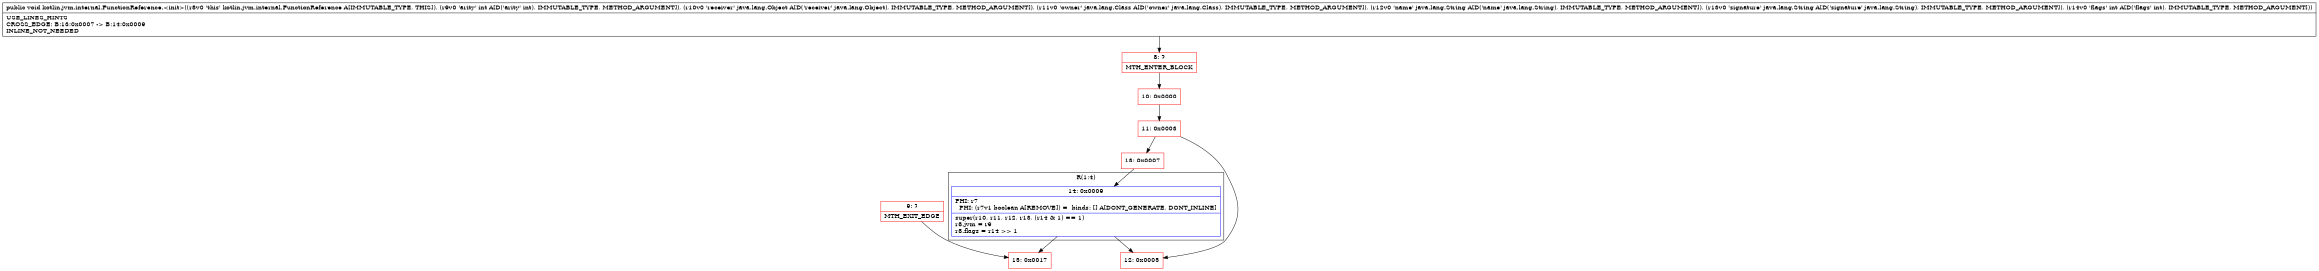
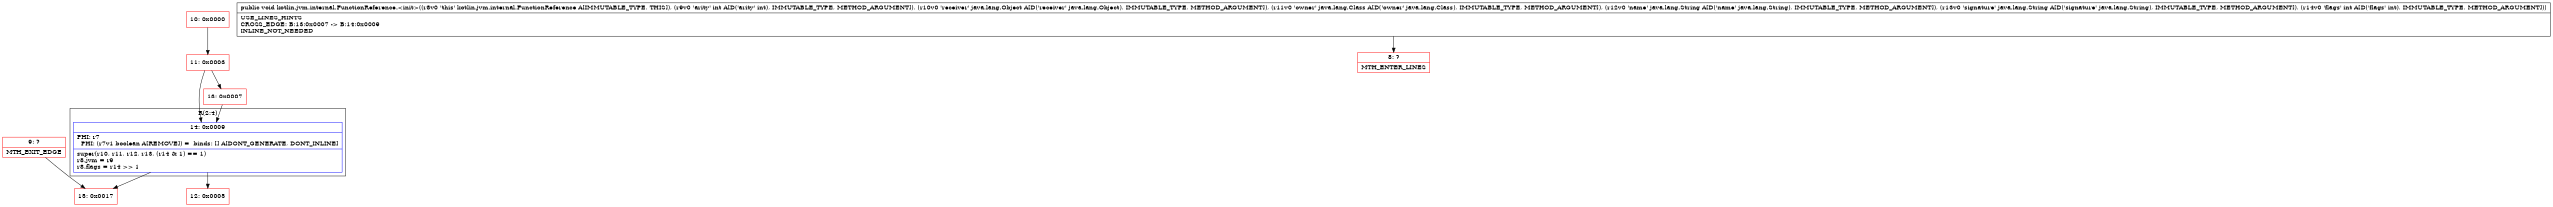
node "8: ?": text "MTH_ENTER_BLOCK" -> "MTH_ENTER_LINES"
edge "8: ?" -> "10: 0x0000": removed
cluster "R(1:4)": label "R(1:4)" -> "R(2:4)"
edge "11: 0x0003" -> "12: 0x0005": now "11: 0x0003" -> "14: 0x0009"
